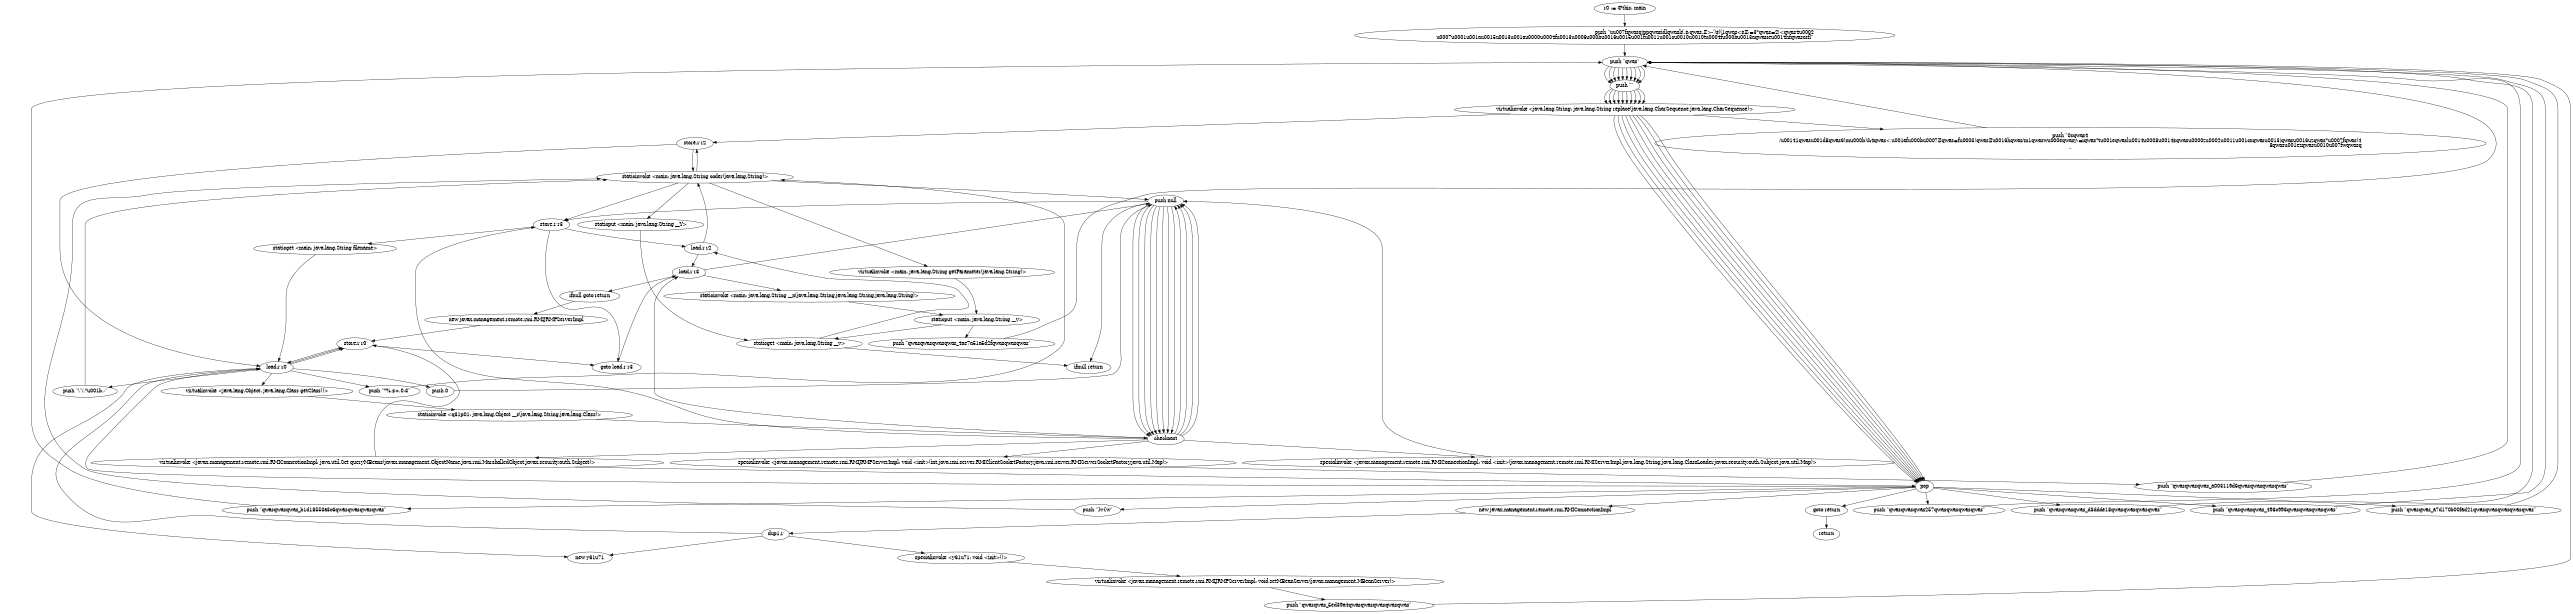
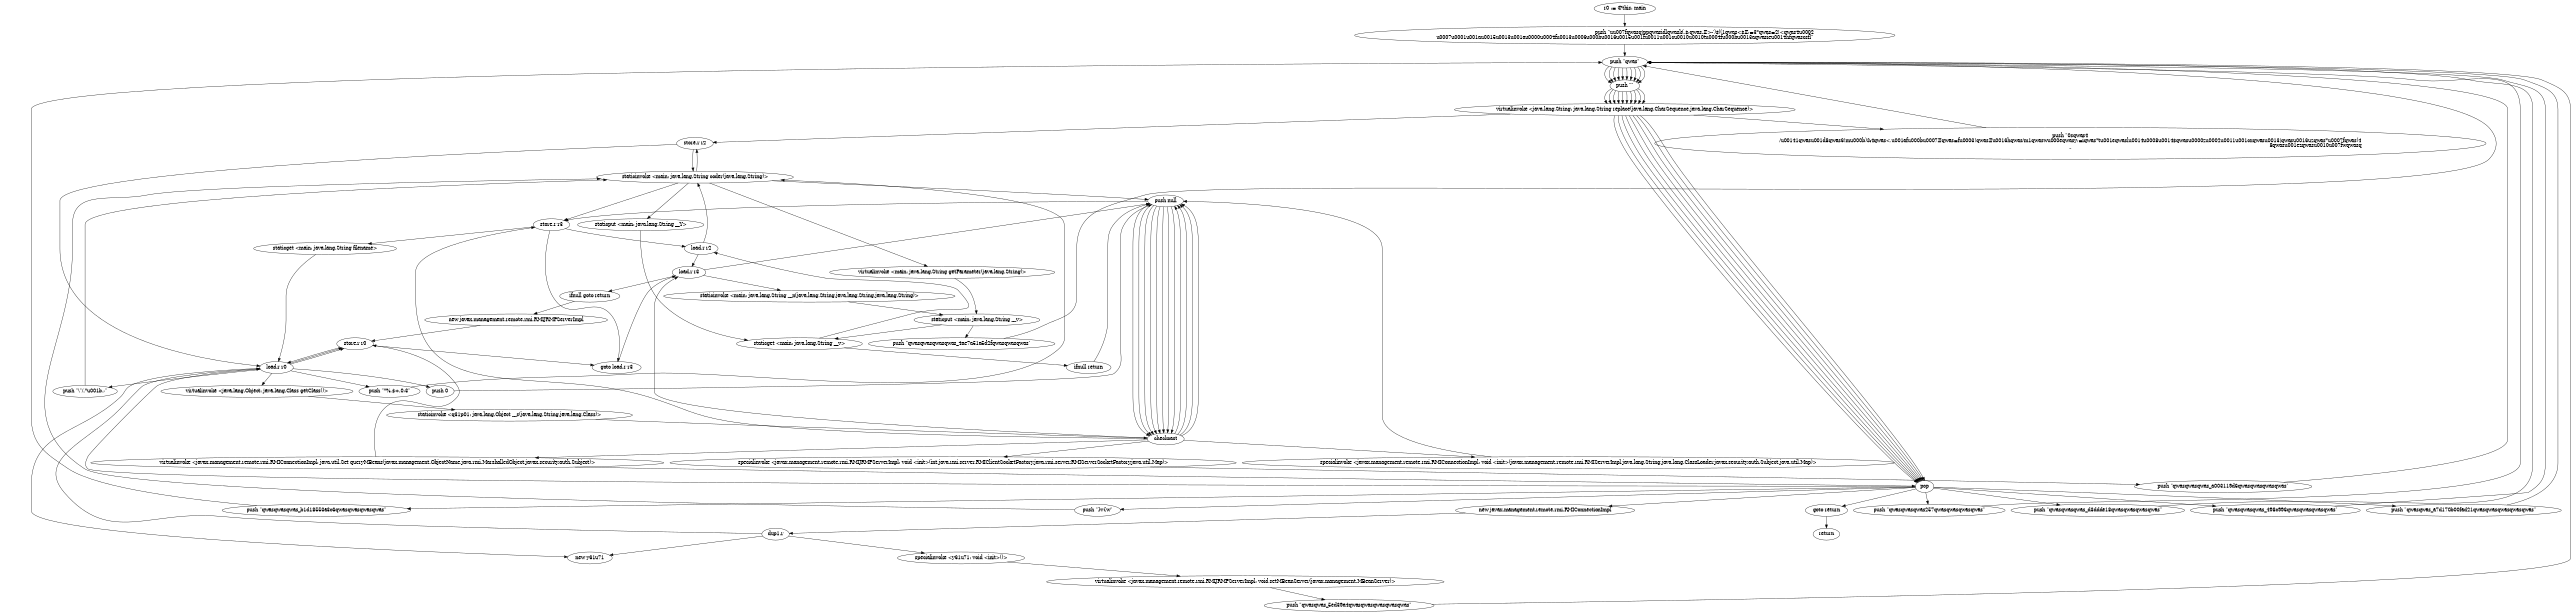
edge "push null" -> "ifnull return": reversed
